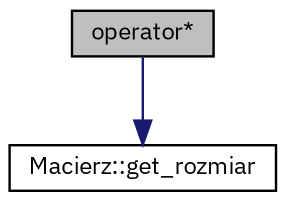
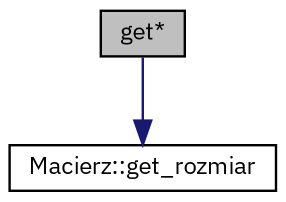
node "operator*": label "operator*" -> "get*"
